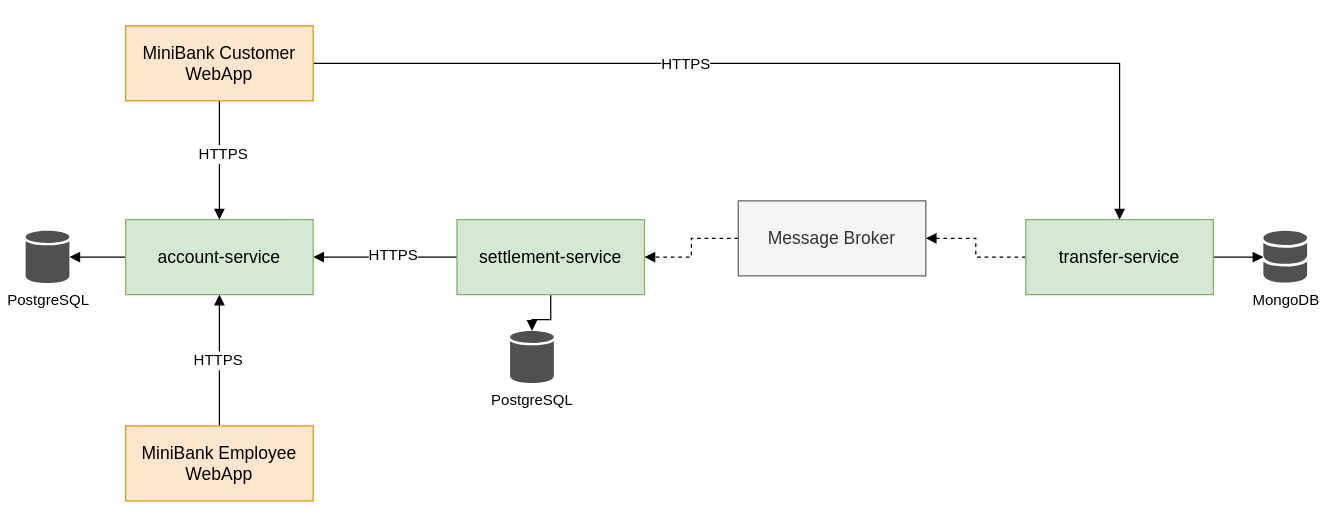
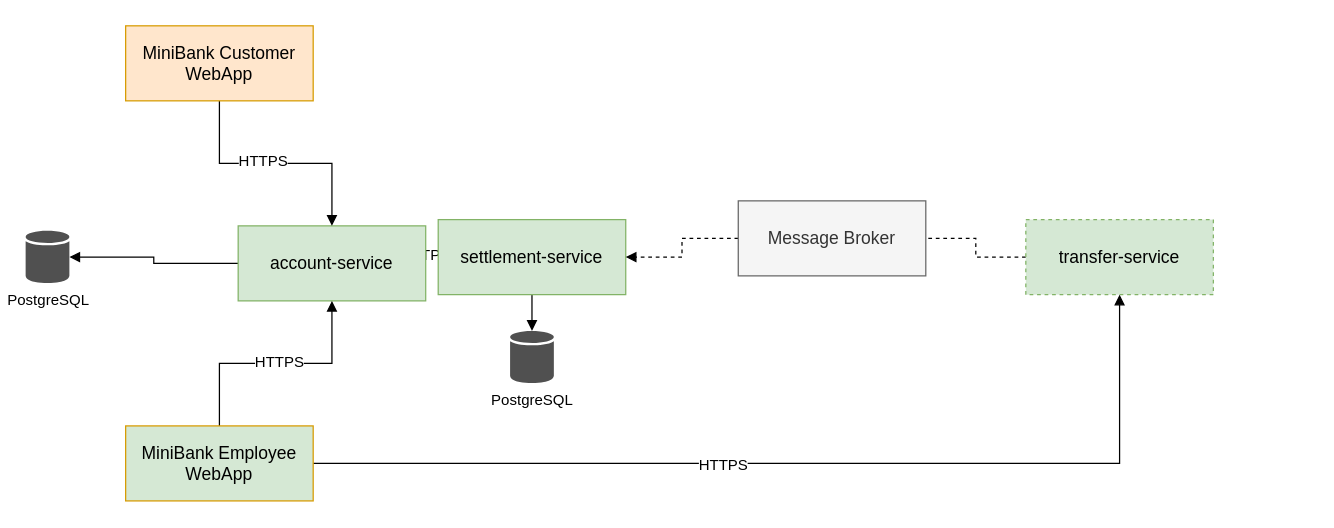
edge "MiniBank Customer WebApp" -> "transfer-service": removed, label "HTTPS"
edge "transfer-service" -> "Message Broker": arrowhead block -> none
node "account-service": moved (219, 257) -> (332, 263)
node "settlement-service": moved (551, 257) -> (532, 257)
node "transfer-service": style solid -> dashed
edge "transfer-service" -> "MongoDB": removed
node "MongoDB": removed
node "MiniBank Employee WebApp": fillcolor #ffe6cc -> #d5e8d4
edge "MiniBank Employee WebApp" -> "transfer-service": added, label "HTTPS"
